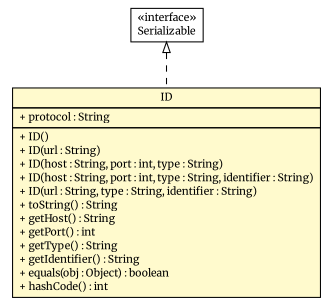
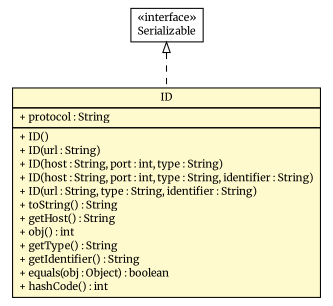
node "ID": text "+ getPort() : int" -> "+ obj() : int"
